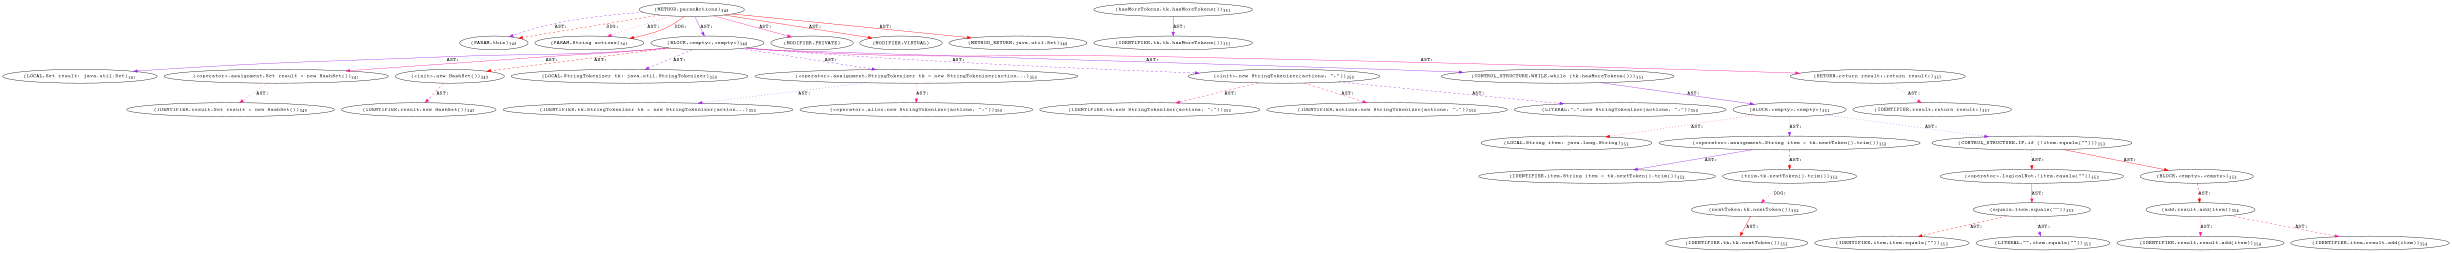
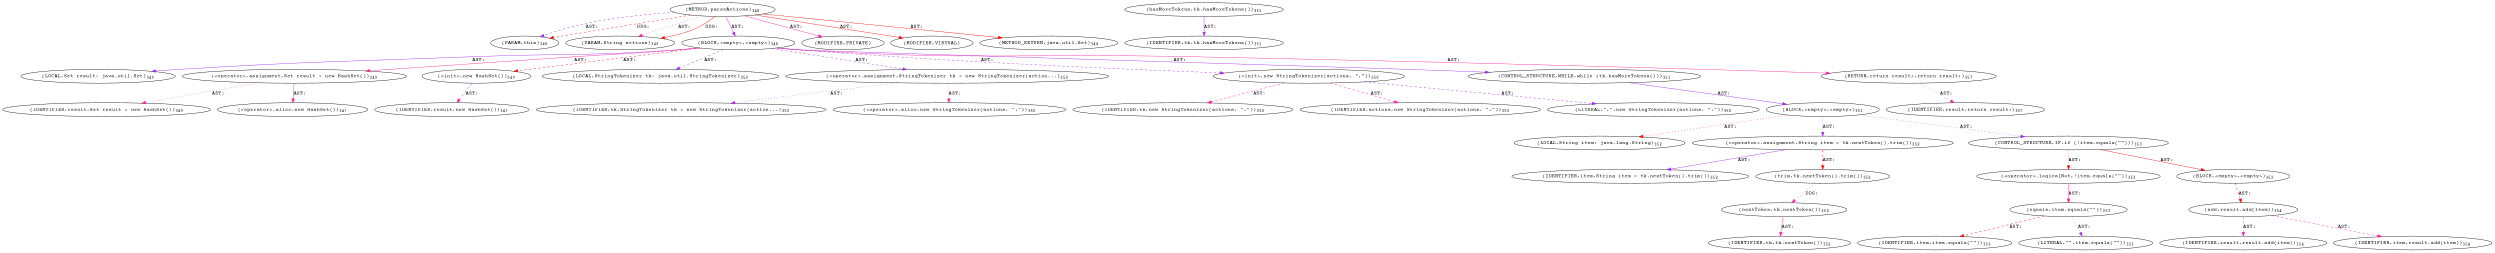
node "(<operator>.alloc,new HashSet())": added
edge "(add,result.add(item))" -> "(IDENTIFIER,result,result.add(item))": style dotted -> dashed
edge "(nextToken,tk.nextToken())" -> "(IDENTIFIER,tk,tk.nextToken())": color red -> deeppink
